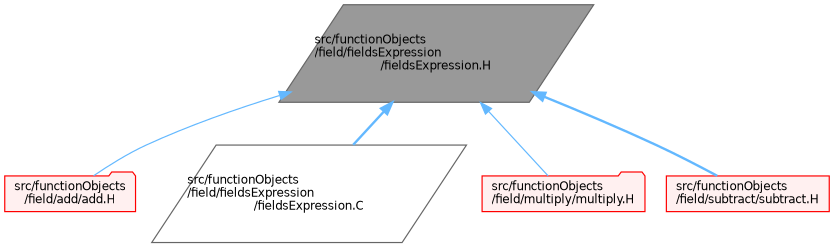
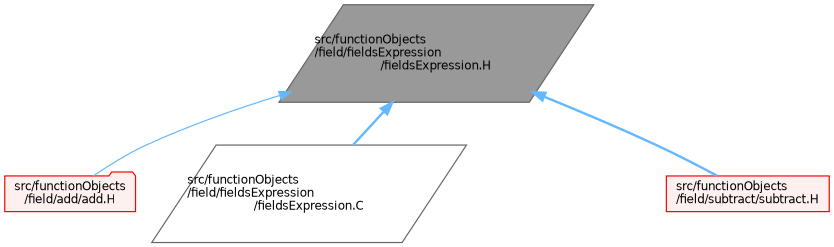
node "src/functionObjects /field/multiply/multiply.H": removed
